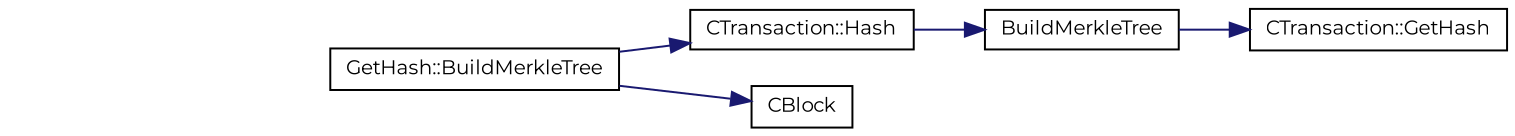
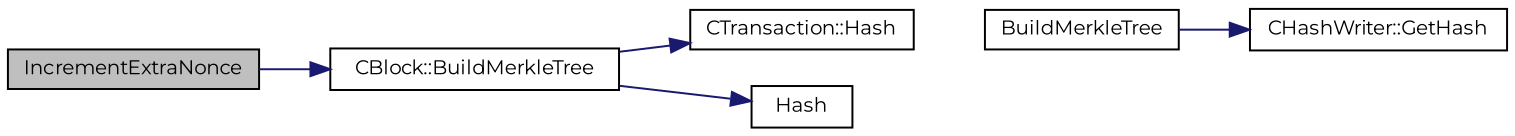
edge "CTransaction::Hash" -> "BuildMerkleTree": removed
node "CTransaction::GetHash": label "CTransaction::GetHash" -> "CHashWriter::GetHash"
node "IncrementExtraNonce": added
node "GetHash::BuildMerkleTree": label "GetHash::BuildMerkleTree" -> "CBlock::BuildMerkleTree"
node "CBlock": label "CBlock" -> "Hash"
